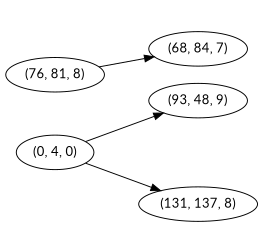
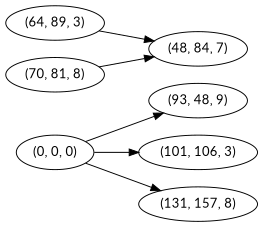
node "(64, 89, 3)": added
node "(68, 84, 7)": label "(68, 84, 7)" -> "(48, 84, 7)"
node "(76, 81, 8)": label "(76, 81, 8)" -> "(70, 81, 8)"
node "(0, 4, 0)": label "(0, 4, 0)" -> "(0, 0, 0)"
node "(101, 106, 3)": added
node "(131, 137, 8)": label "(131, 137, 8)" -> "(131, 157, 8)"
